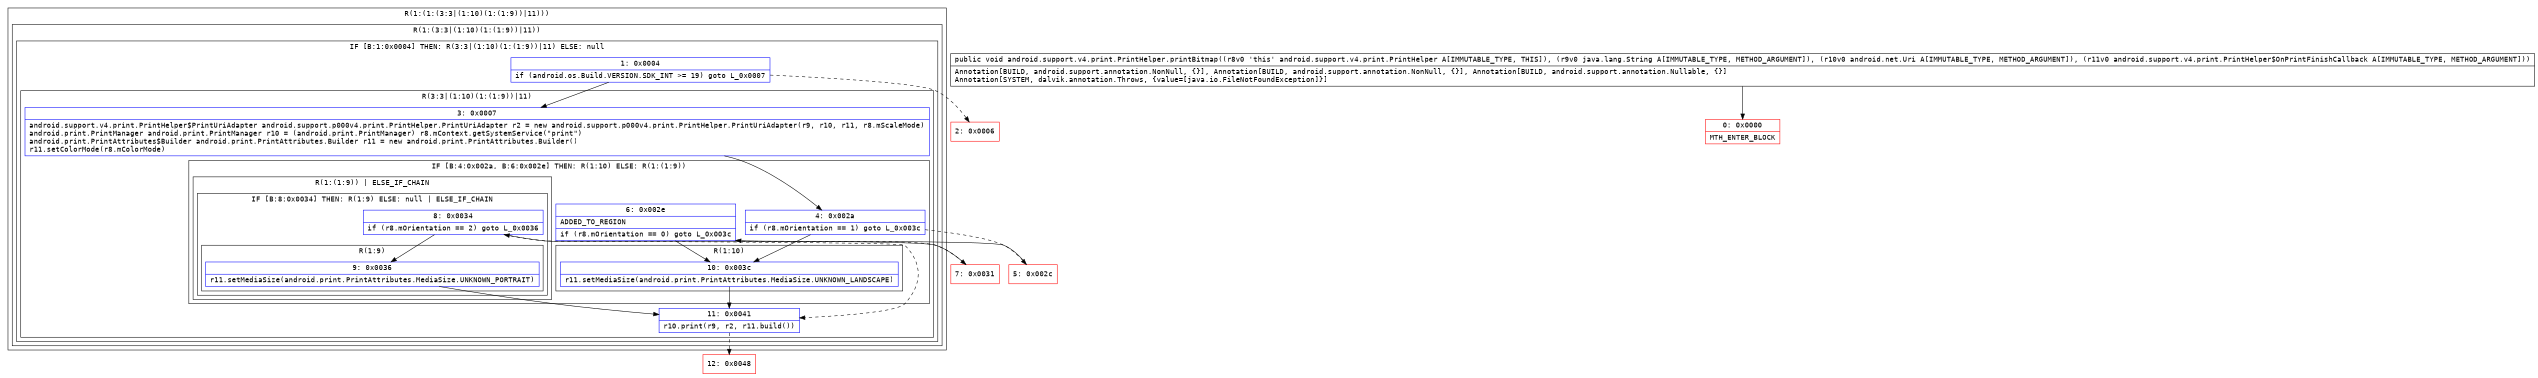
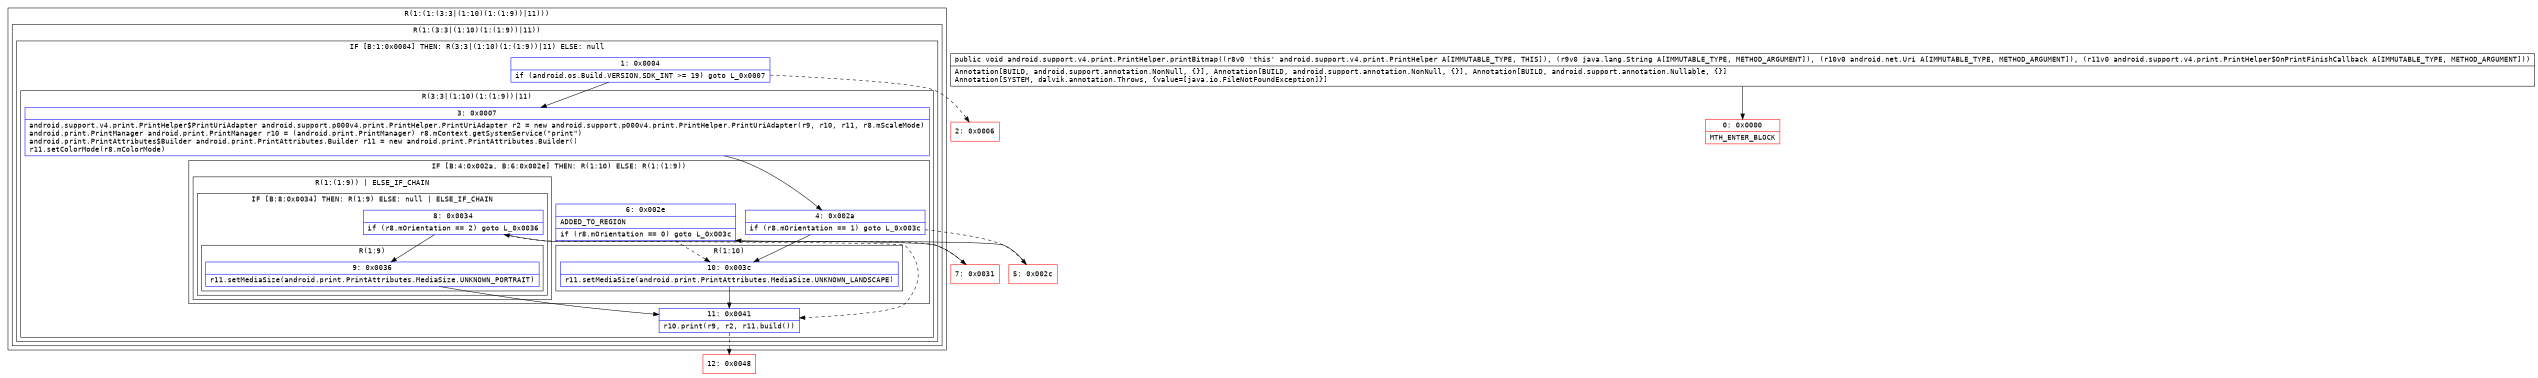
edge "6: 0x002e" -> "10: 0x003c": style solid -> dashed
